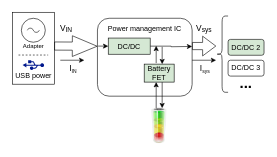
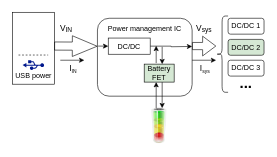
node "DC/DC 1": added
node "Adapter": removed
node "DC/DC": fillcolor #d5e8d4 -> #ffffff
